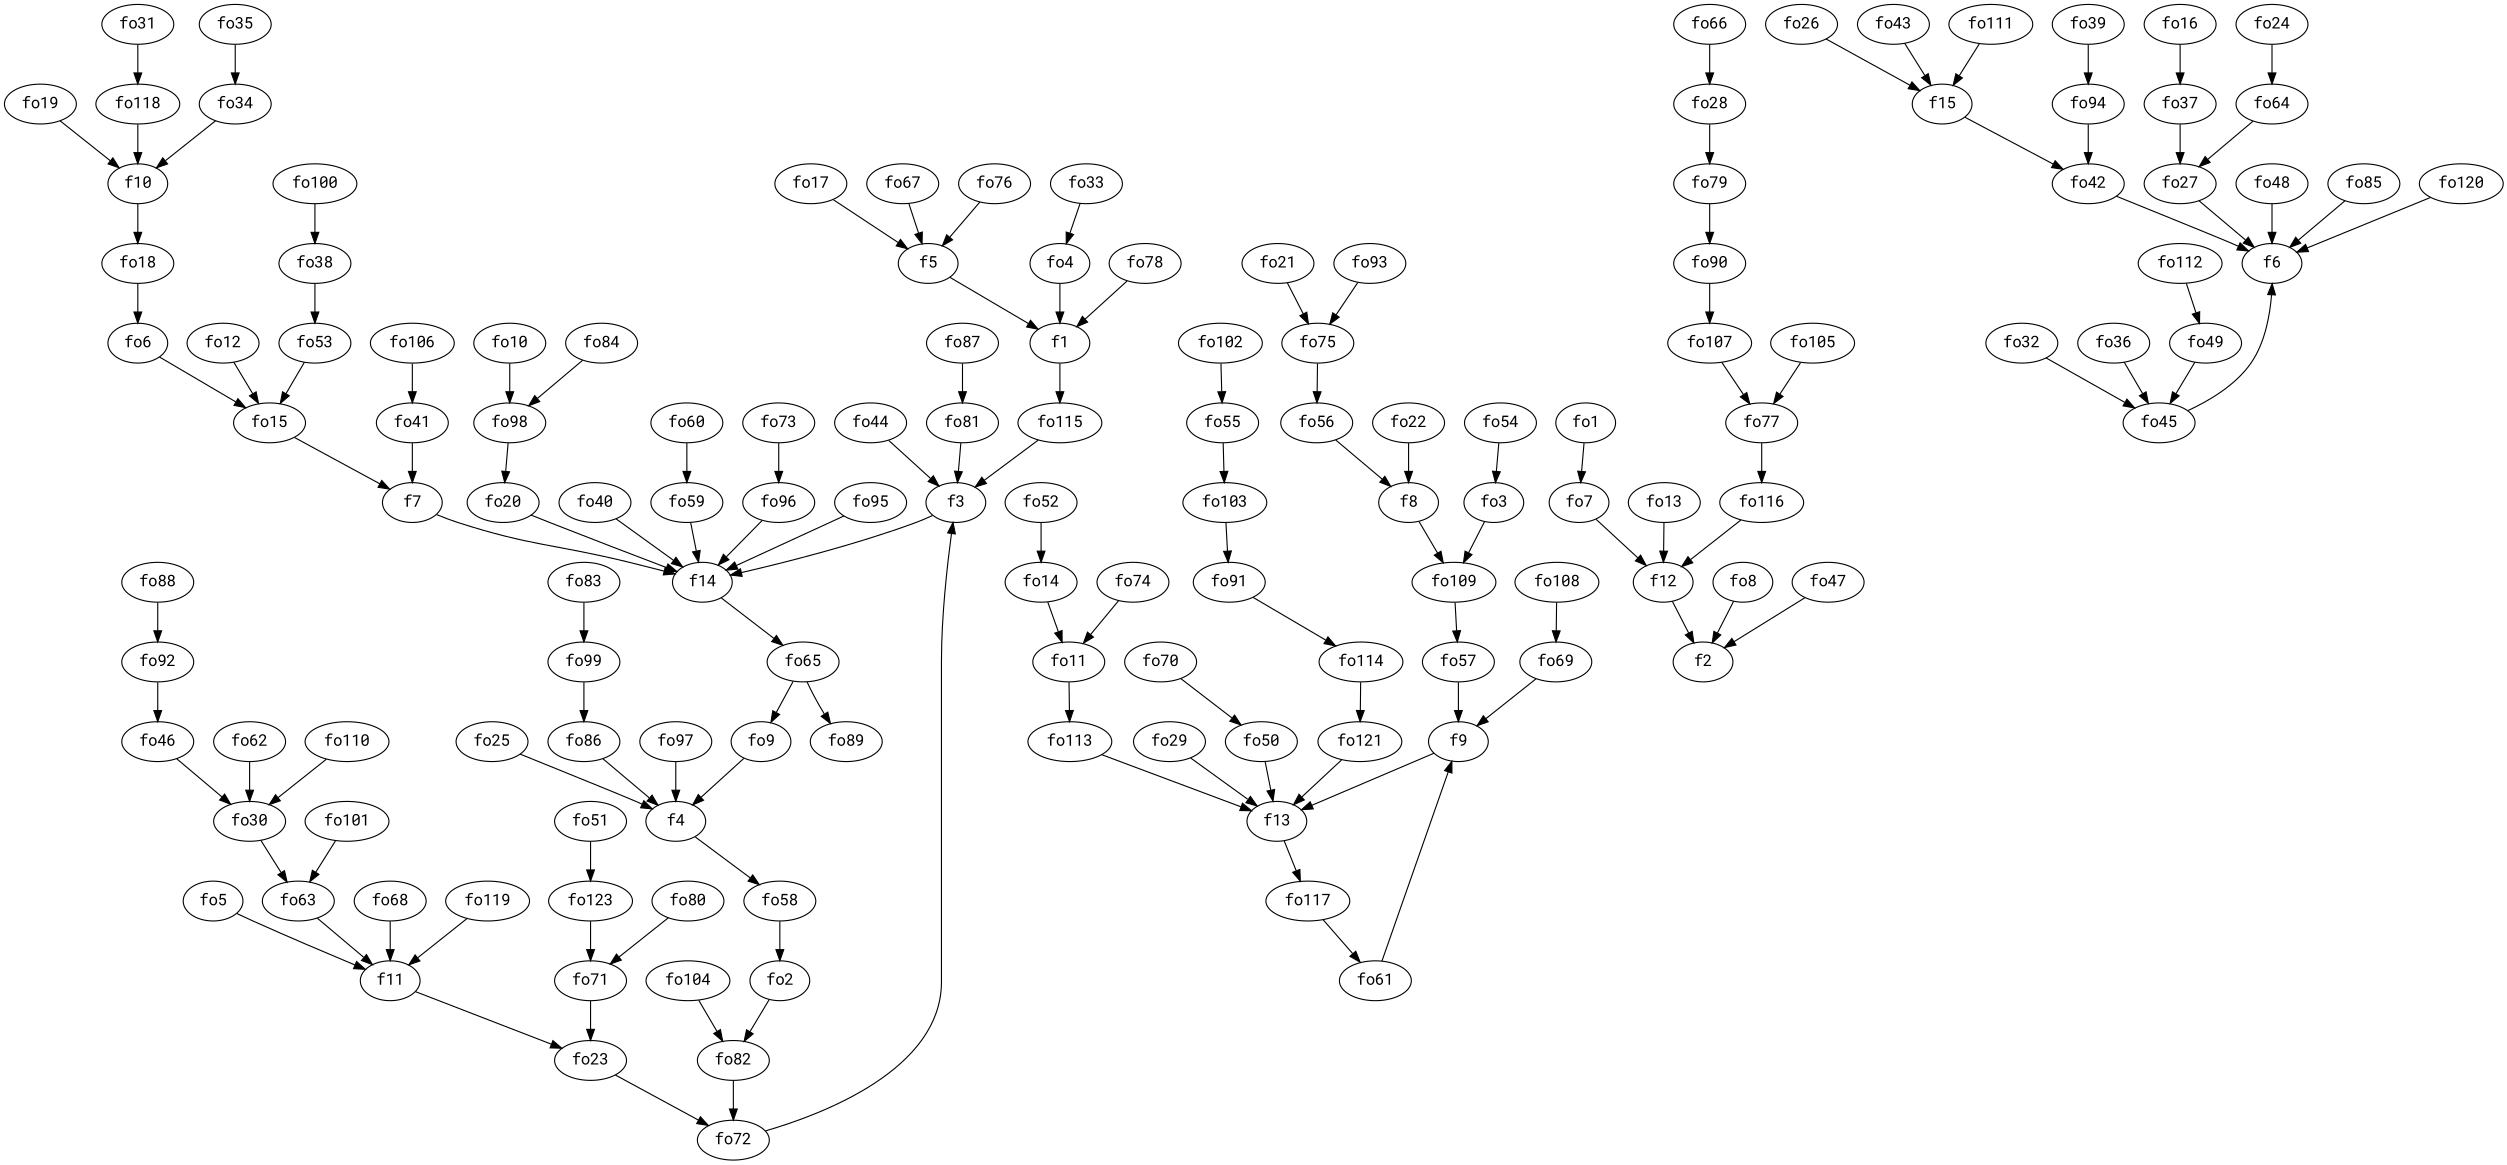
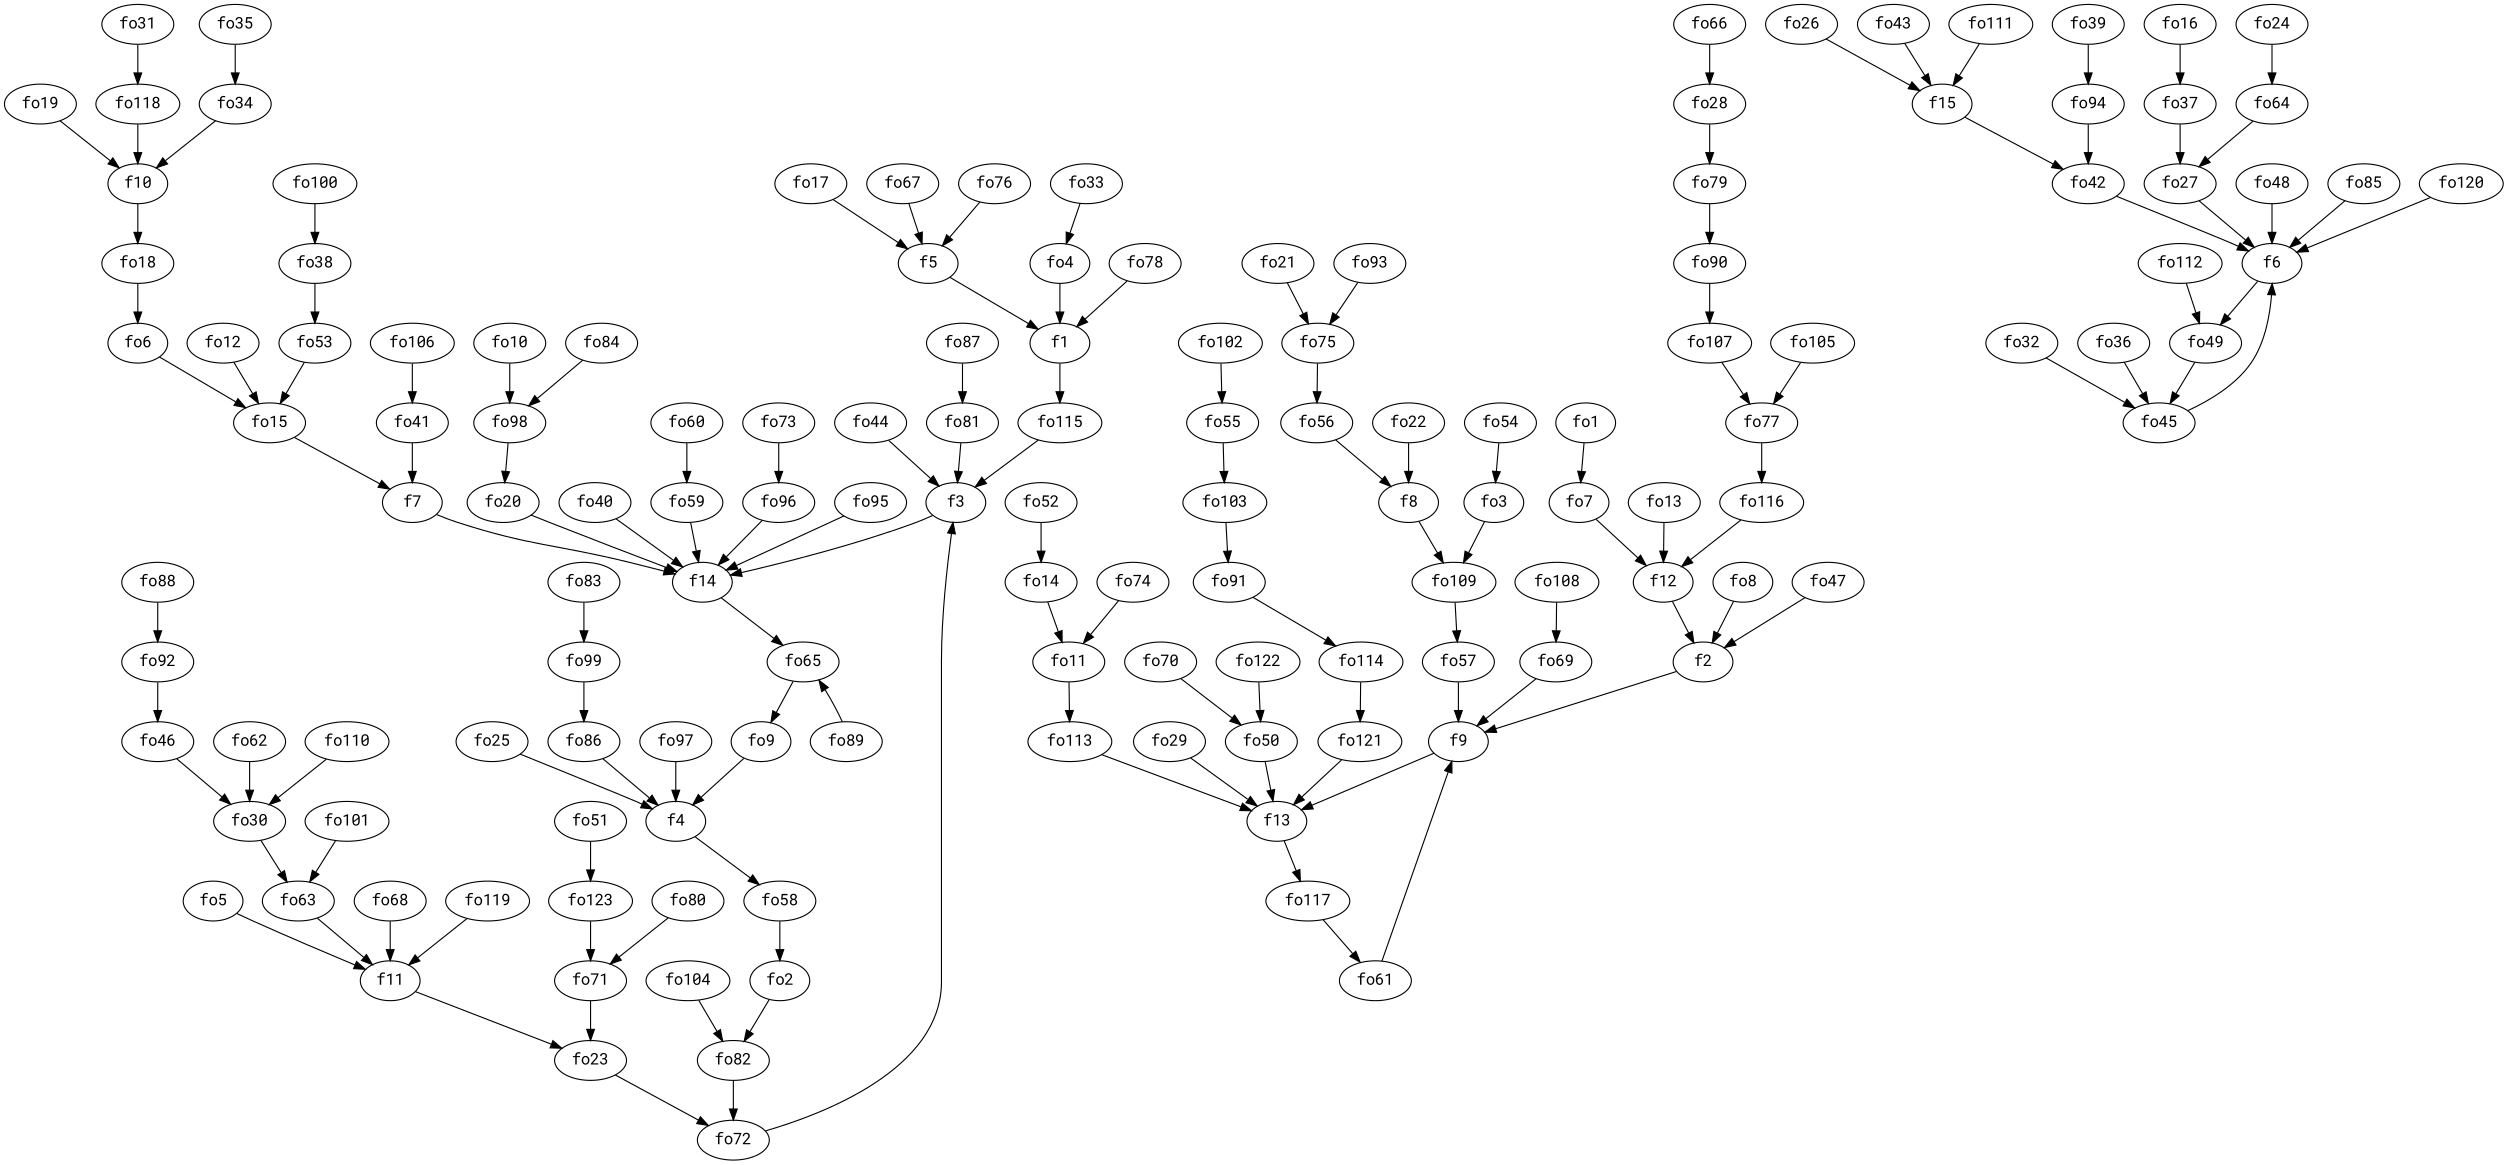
edge "f6" -> "fo49": added
node "fo122": added
edge "fo65" -> "fo89": reversed
edge "f2" -> "f9": added
